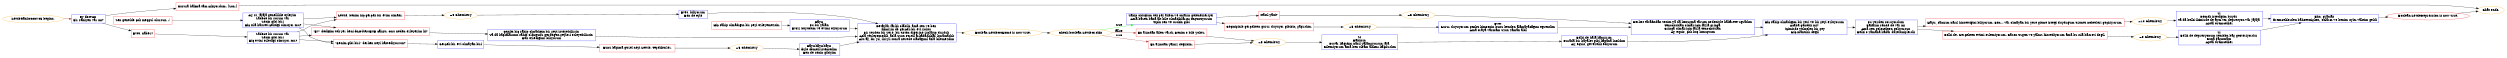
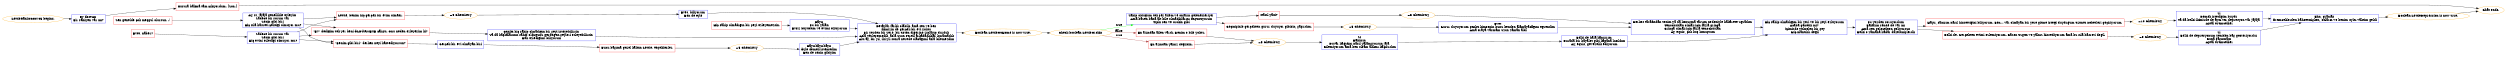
node "Boolean LettieDepression is now true.": color red -> orange
edge "LettieRank4Convo5 begins." -> "Ey dostum Bir saniyen var mı?": color brown -> black
edge "Ey dostum Bir saniyen var mı?" -> "Evet, naber?": removed
node "Bunu başıma güzel neyi Lettie. Teşekkürler.": label "Bunu başıma güzel neyi Lettie. Teşekkürler." -> "Bunu başıma güzel kaktın Lettie. Teşekkürler."
